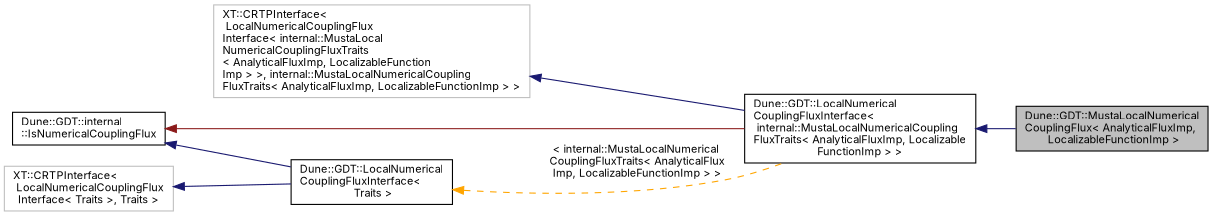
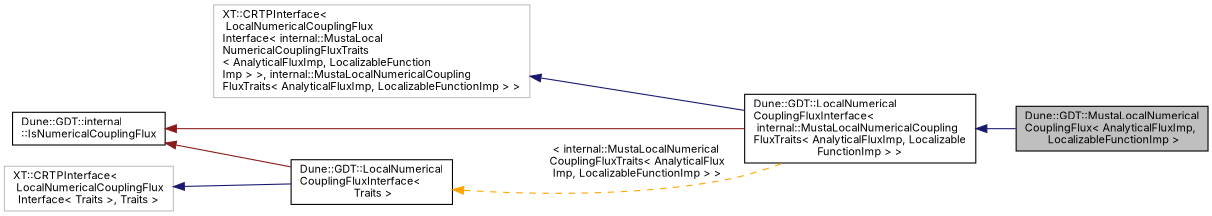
edge "Dune::GDT::LocalNumerical CouplingFluxInterface< Traits >" -> "Dune::GDT::internal ::IsNumericalCouplingFlux": color midnightblue -> firebrick4
